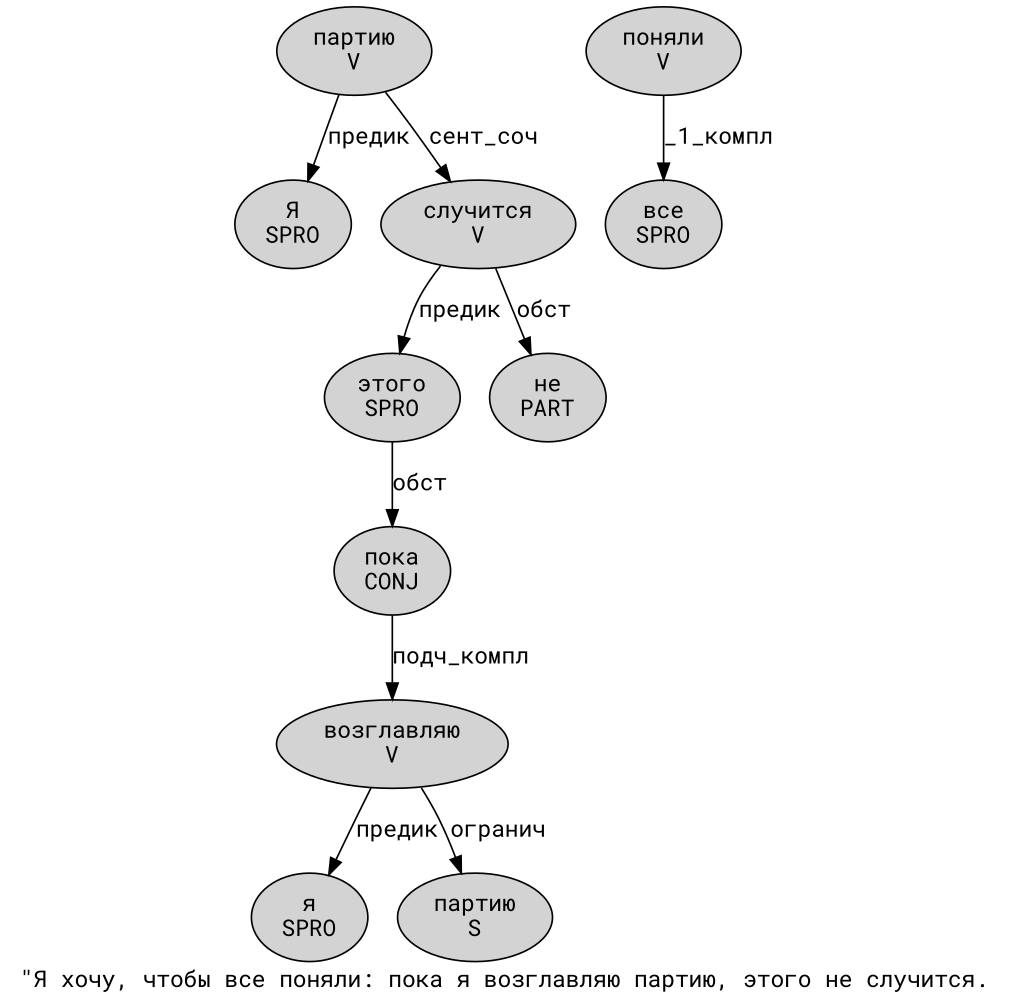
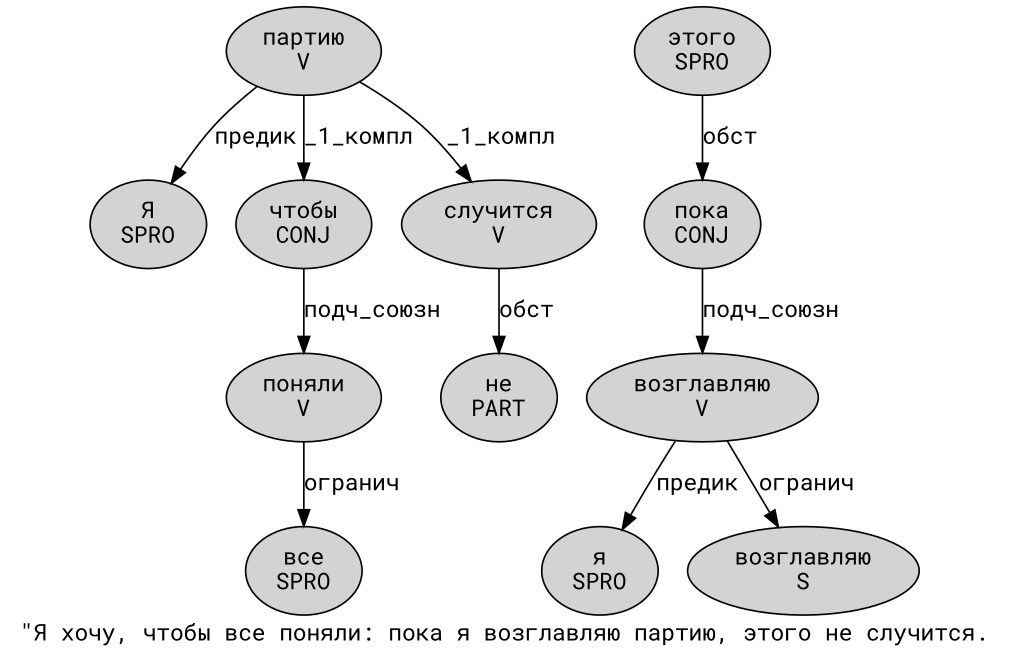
edge "партию V" -> "случится V": label "сент_соч" -> "_1_компл"
edge "поняли V" -> "все SPRO": label "_1_компл" -> "огранич"
node "чтобы CONJ": added
edge "случится V" -> "этого SPRO": removed, label "предик"
edge "пока CONJ" -> "возглавляю V": label "подч_компл" -> "подч_союзн"
node "партию S": label "партию S" -> "возглавляю S"
